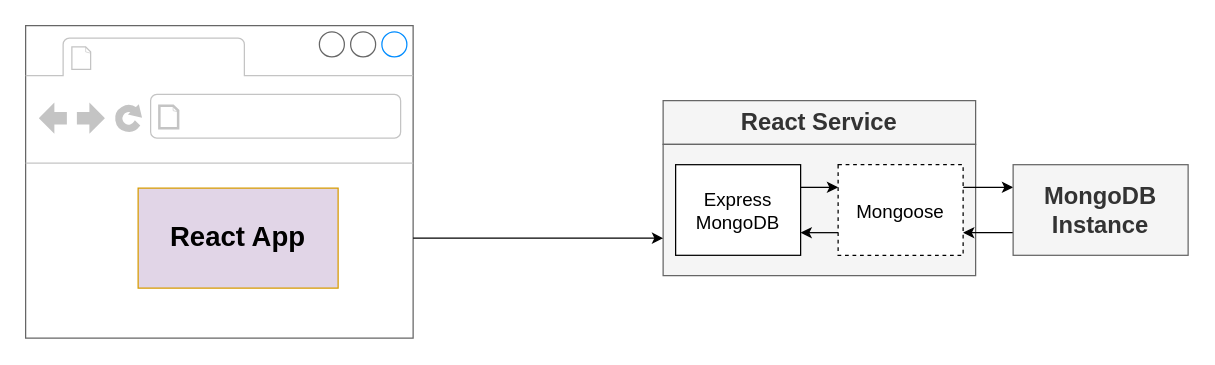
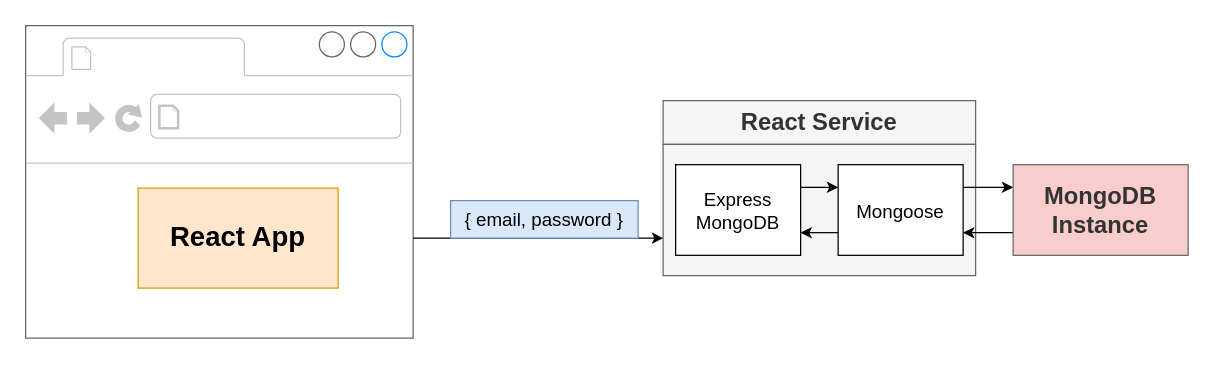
node "Mongoose": style dashed -> solid
node "MongoDB Instance": fillcolor #f5f5f5 -> #f8cecc
node "{ email, password }": added
node "React App": fillcolor #e1d5e7 -> #ffe6cc
